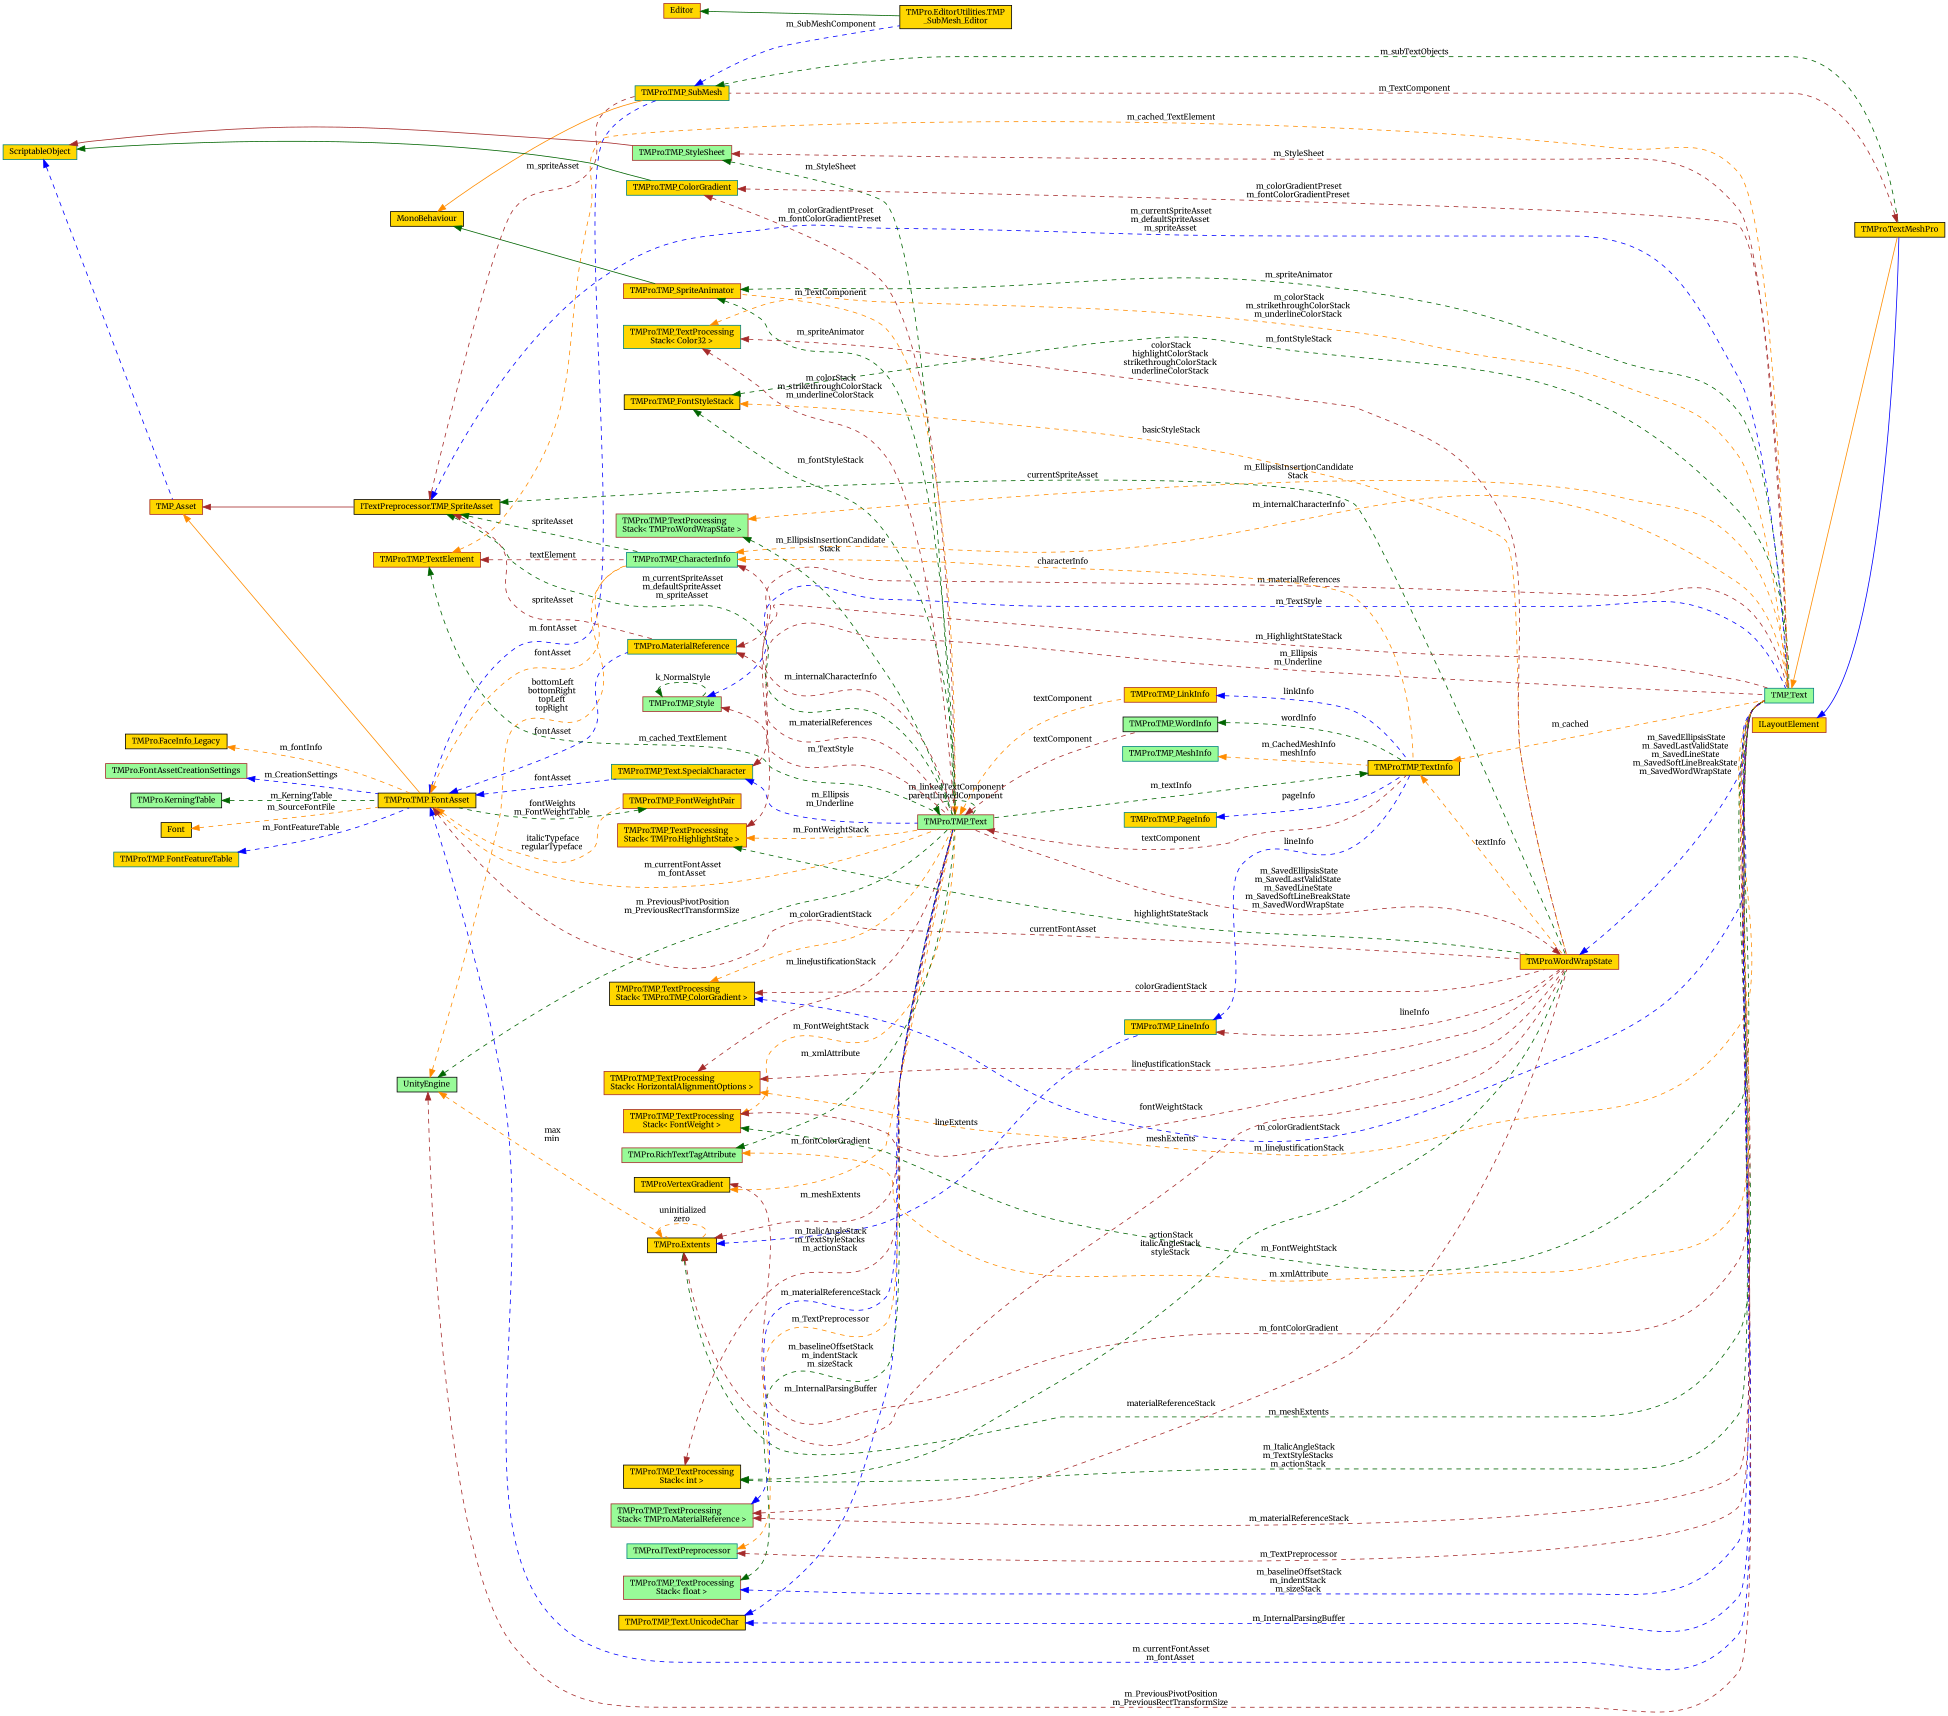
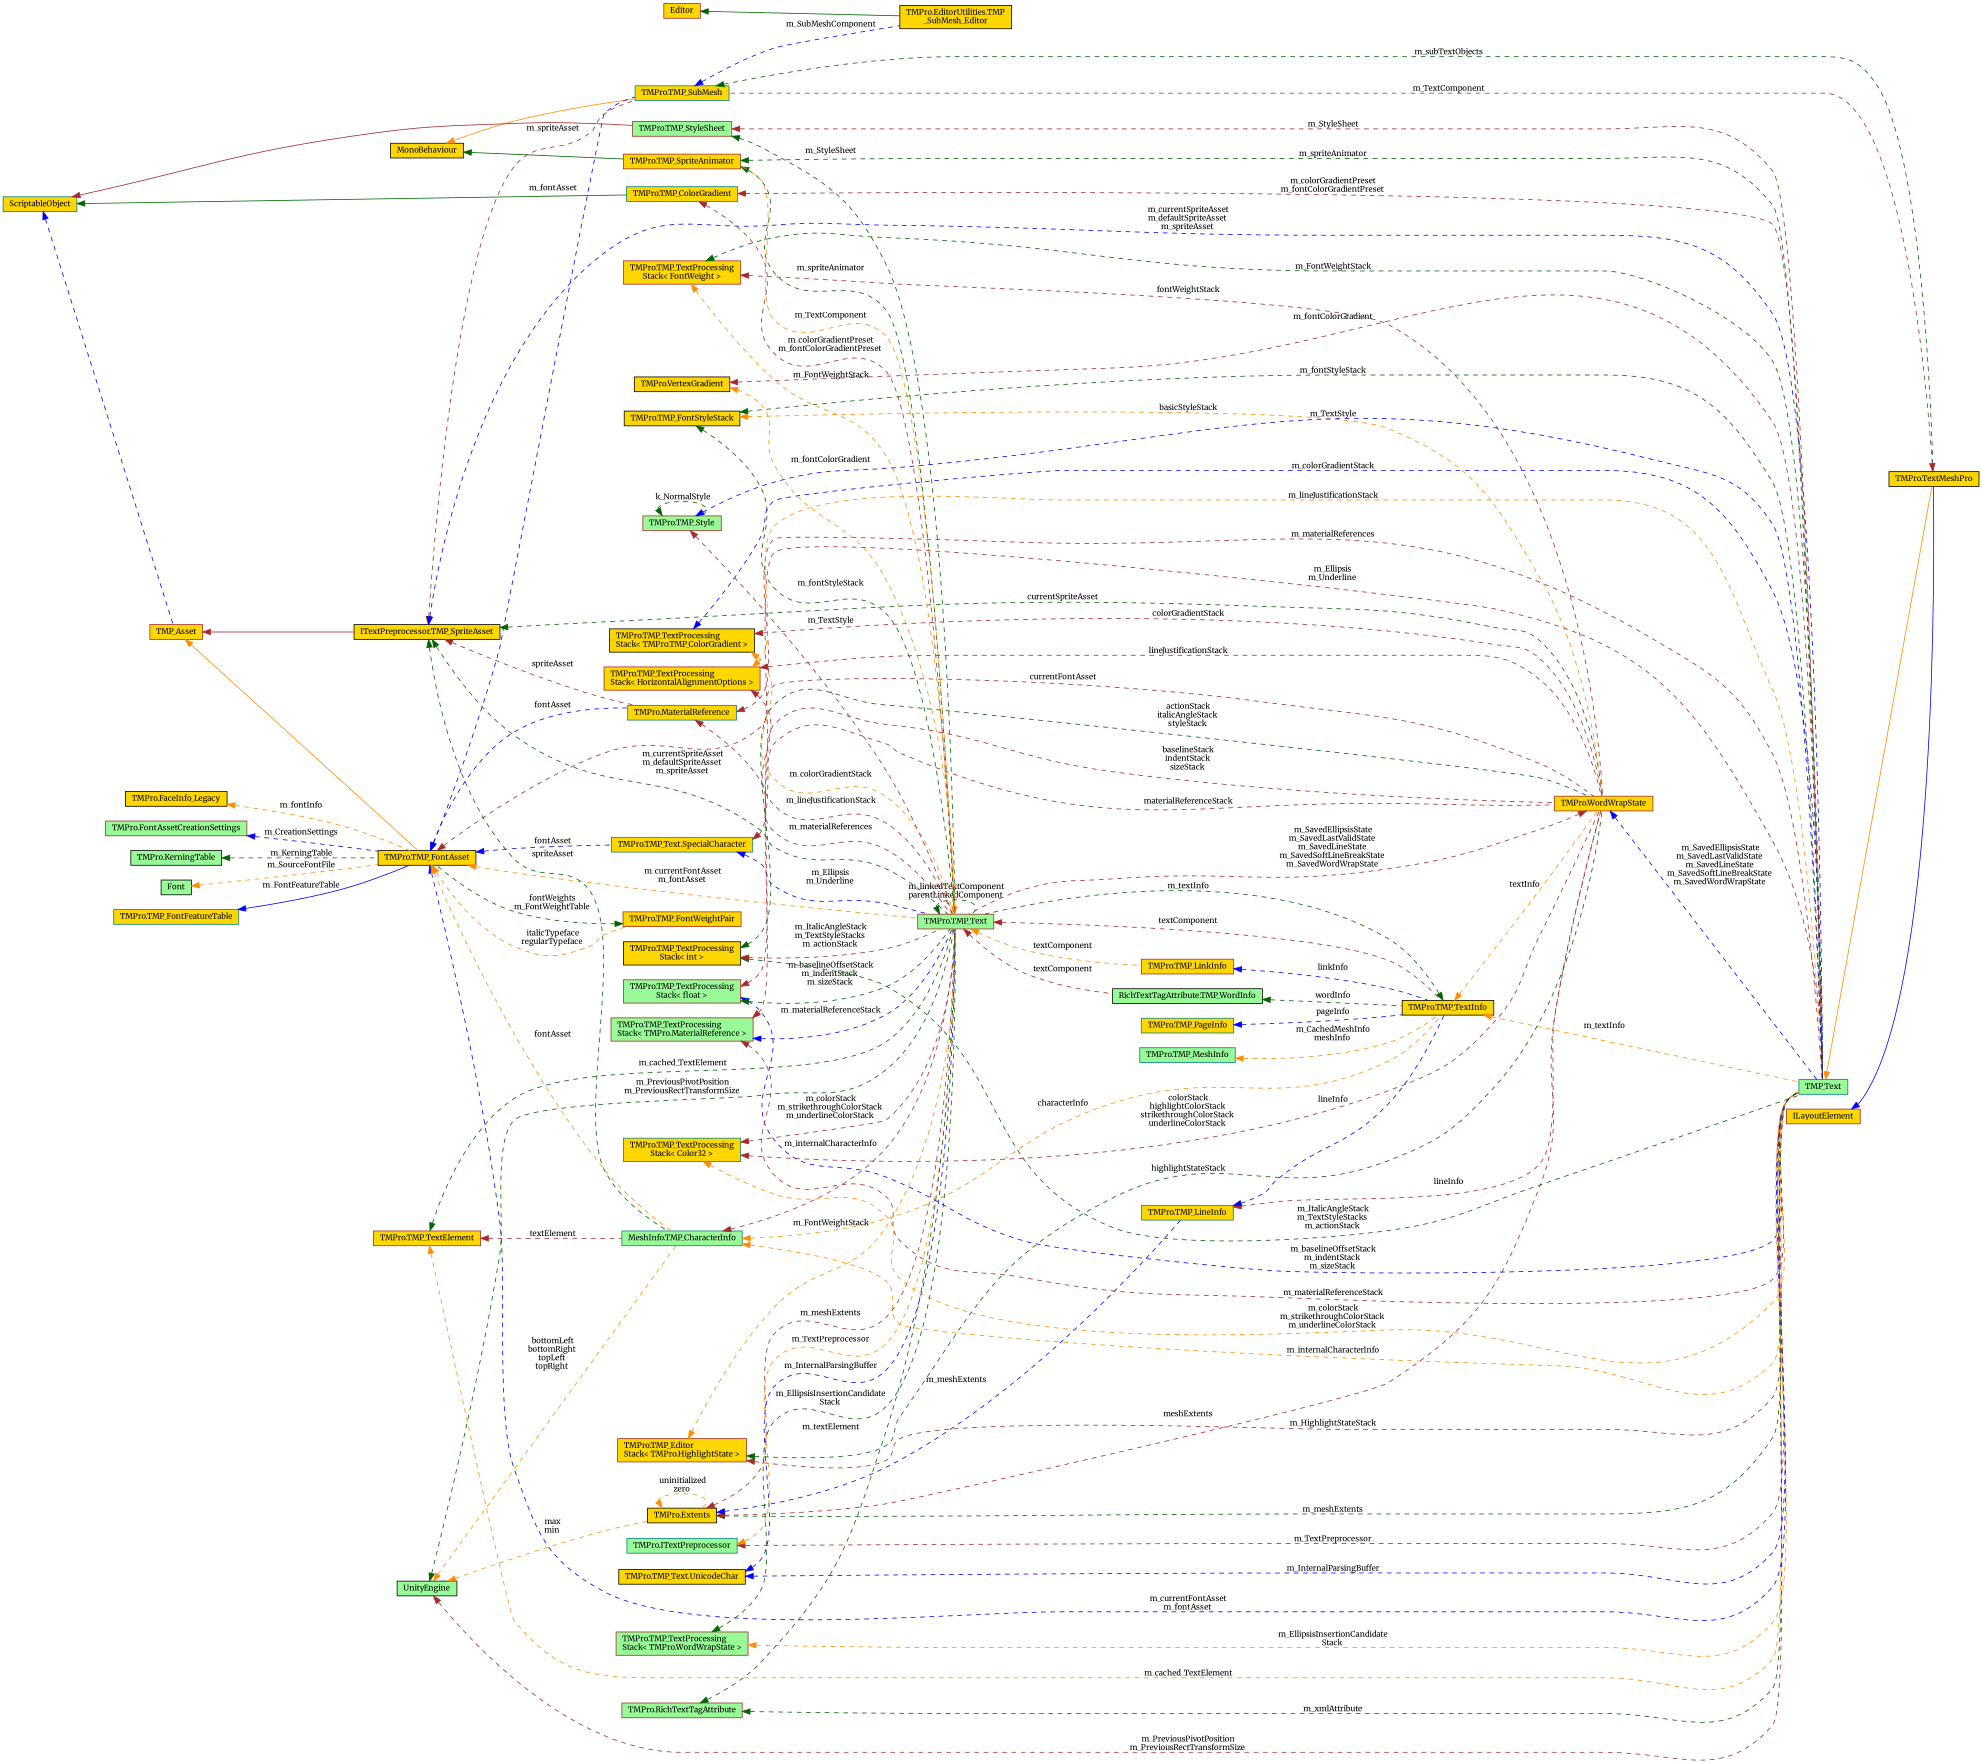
node "TMPro.TMP_CharacterInfo": label "TMPro.TMP_CharacterInfo" -> "MeshInfo.TMP_CharacterInfo"
node "TMPro.TMP_WordInfo": label "TMPro.TMP_WordInfo" -> "RichTextTagAttribute.TMP_WordInfo"
edge "TMP_Text" -> "TMPro.TMP_TextInfo": label " m_cached" -> " m_textInfo"
edge "TMPro.WordWrapState" -> "TMPro.TMP_TextProcessing Stack< float >": added, label "baselineStack indentStack sizeStack"
node "Font": fillcolor gold -> palegreen
edge "TMPro.TMP_FontAsset" -> "TMPro.TMP_FontFeatureTable": style dashed -> solid
node "TMPro.TMP_TextProcessing Stack< TMPro.HighlightState >": label "TMPro.TMP_TextProcessing Stack< TMPro.HighlightState >" -> "TMPro.TMP_Editor Stack< TMPro.HighlightState >"
edge "TMPro.TMP_Text" -> "TMPro.RichTextTagAttribute": label " m_xmlAttribute" -> " m_textElement"
edge "TMPro.TMP_LineInfo" -> "TMPro.Extents": label " lineExtents" -> " m_meshExtents"
edge "TMP_Text" -> "TMPro.RichTextTagAttribute": color darkorange -> darkgreen
